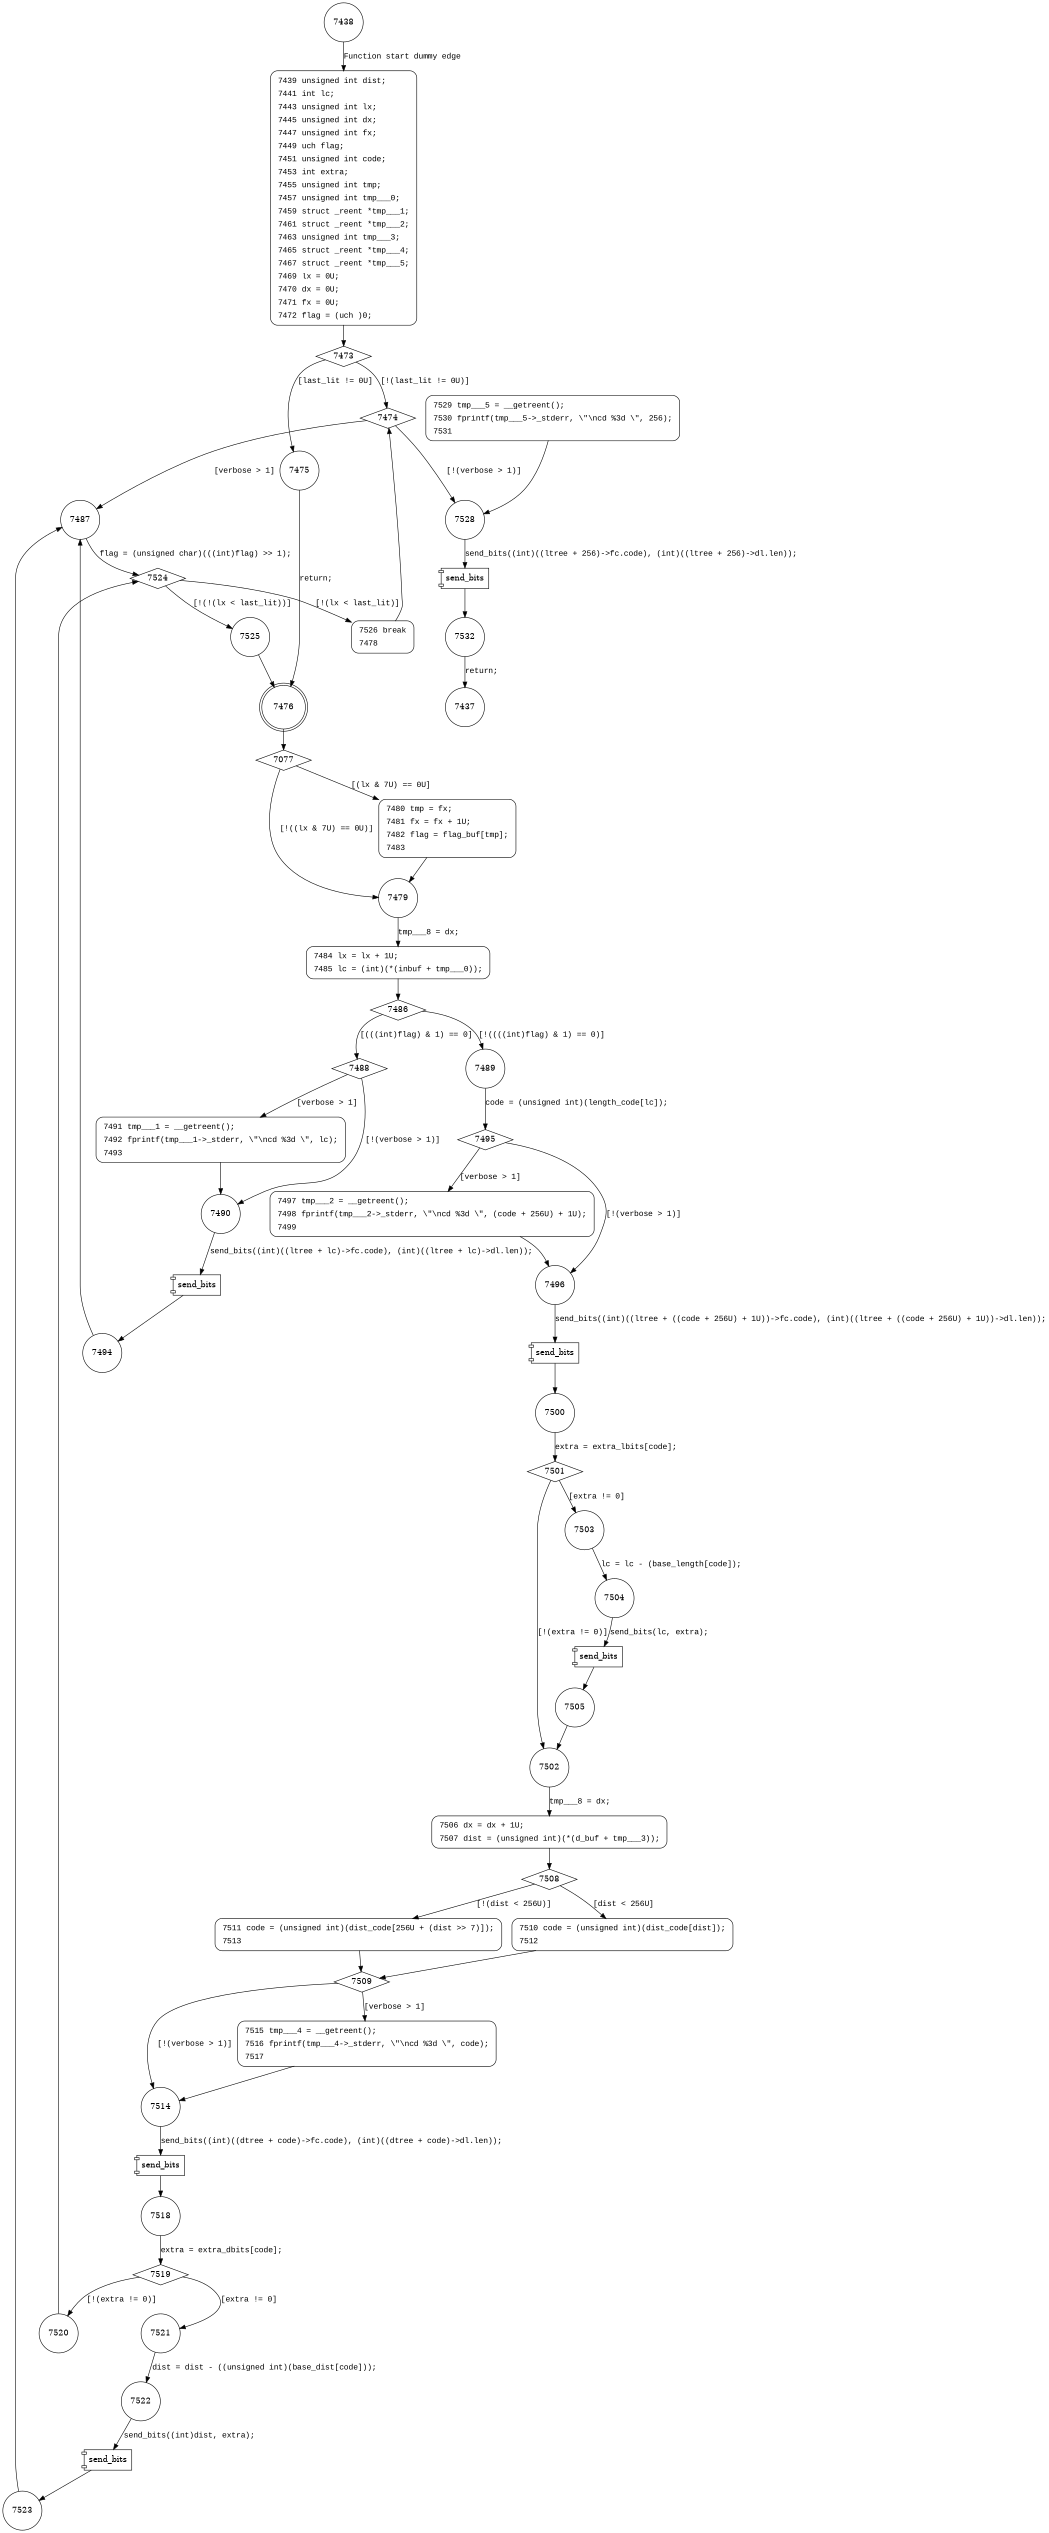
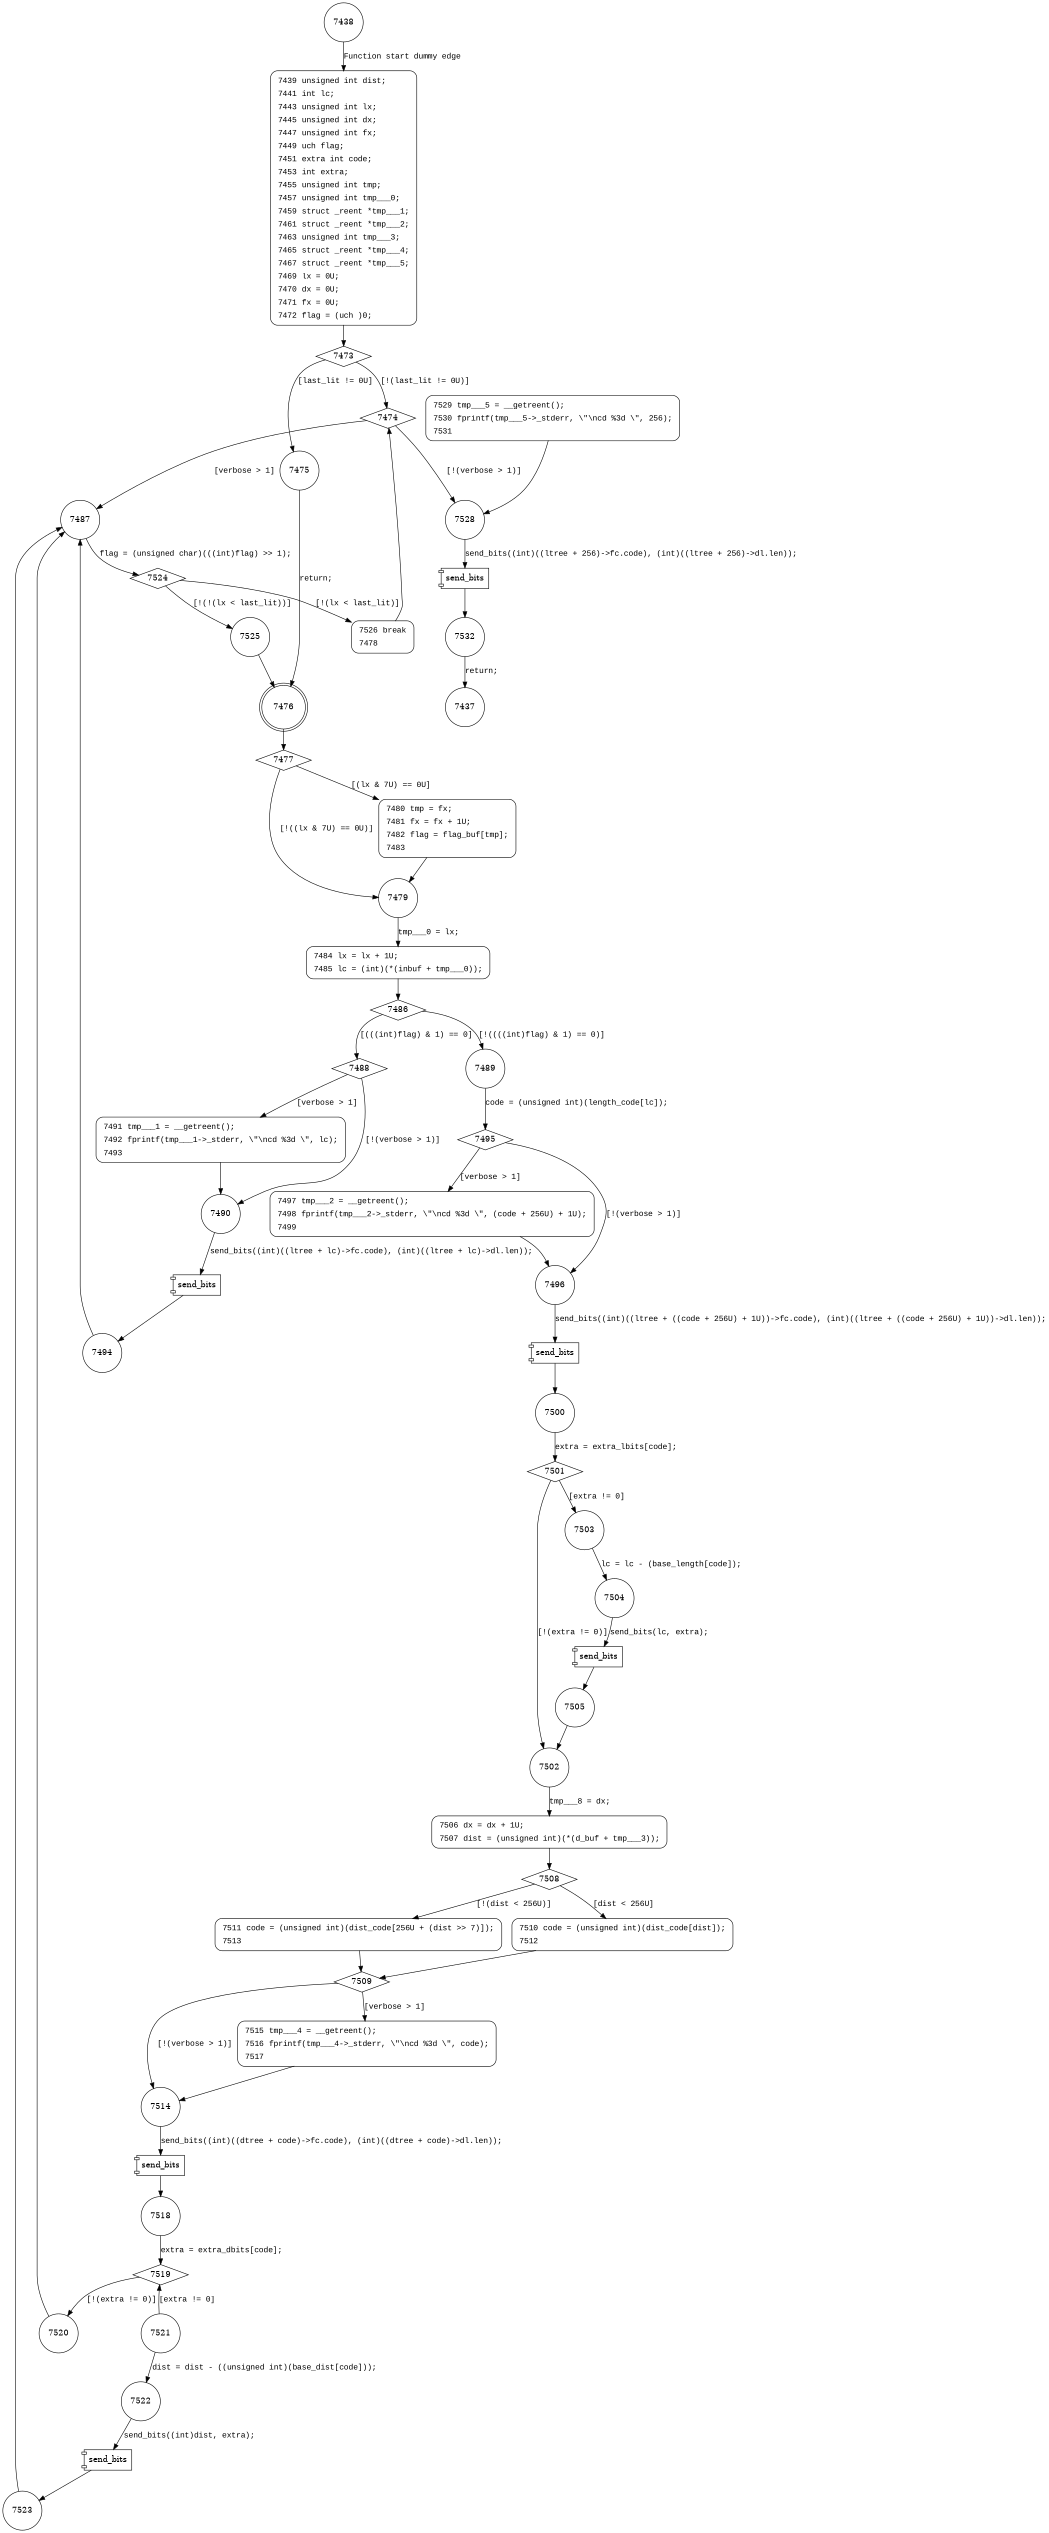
node "7439": text "unsigned int code;" -> "extra int code;"
node "7077": label "7077" -> "7477"
edge "7479" -> "7484": label "tmp___8 = dx;" -> "tmp___0 = lx;"
edge "7520" -> "7524": now "7520" -> "7487"
edge "7519" -> "7521": reversed
